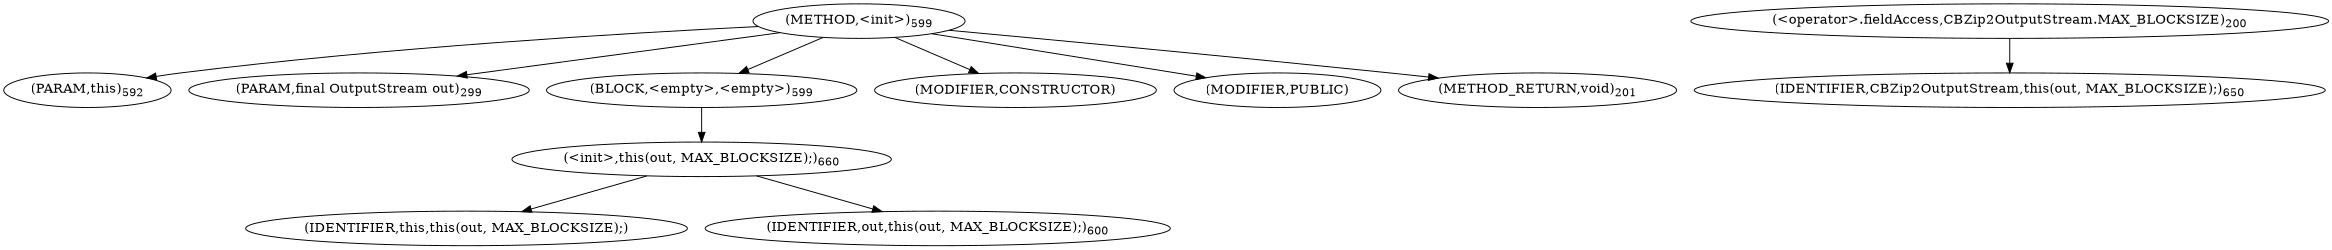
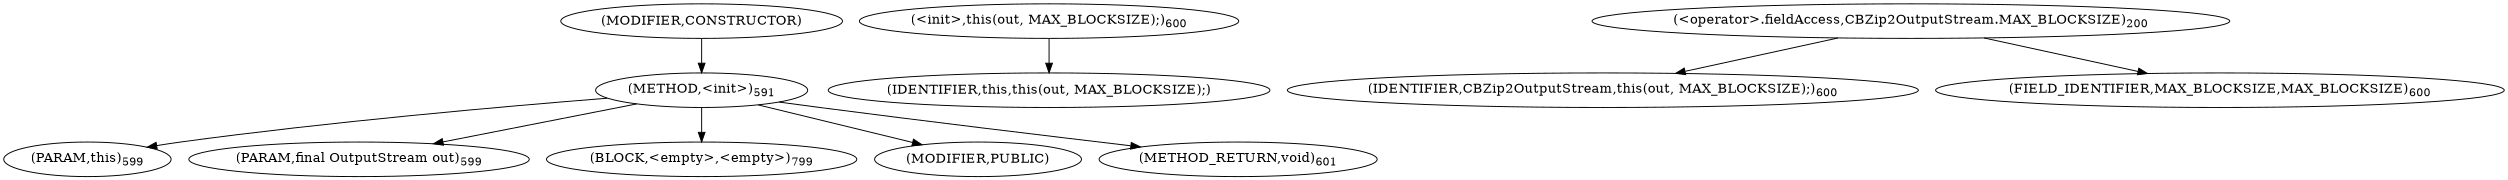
node "(METHOD,<init>)": text "599" -> "591"
edge "(METHOD,<init>)" -> "(MODIFIER,CONSTRUCTOR)": reversed
node "(PARAM,this)": text "592" -> "599"
node "(PARAM,final OutputStream out)": text "299" -> "599"
node "(BLOCK,<empty>,<empty>)": text "599" -> "799"
node "(METHOD_RETURN,void)": text "201" -> "601"
node "(IDENTIFIER,CBZip2OutputStream,this(out, MAX_BLOCKSIZE);)": text "650" -> "600"
node "(FIELD_IDENTIFIER,MAX_BLOCKSIZE,MAX_BLOCKSIZE)": added
edge "(BLOCK,<empty>,<empty>)" -> "(<init>,this(out, MAX_BLOCKSIZE);)": removed
node "(<init>,this(out, MAX_BLOCKSIZE);)": text "660" -> "600"
node "(IDENTIFIER,out,this(out, MAX_BLOCKSIZE);)": removed
